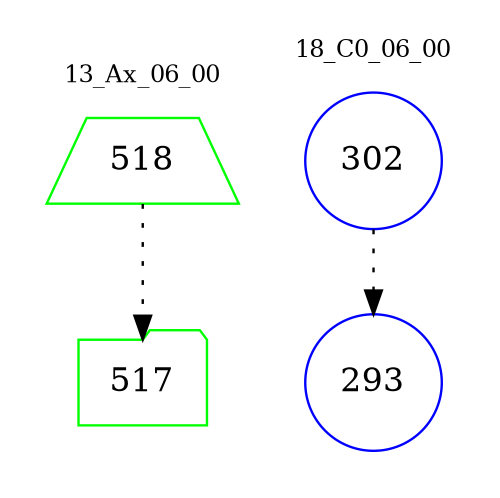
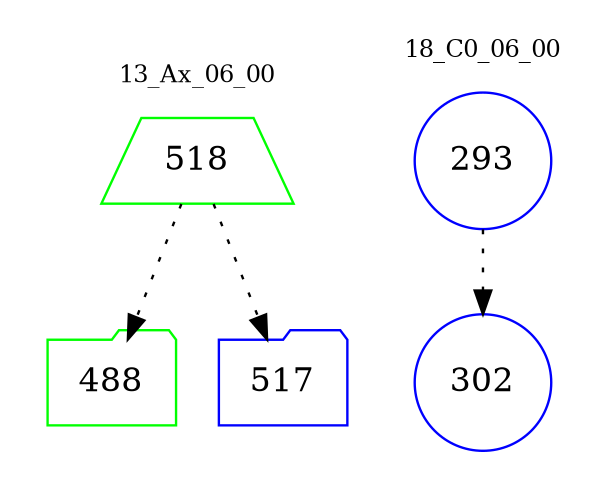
edge "302" -> "293": reversed
node "488": added
node "517": color green -> blue
